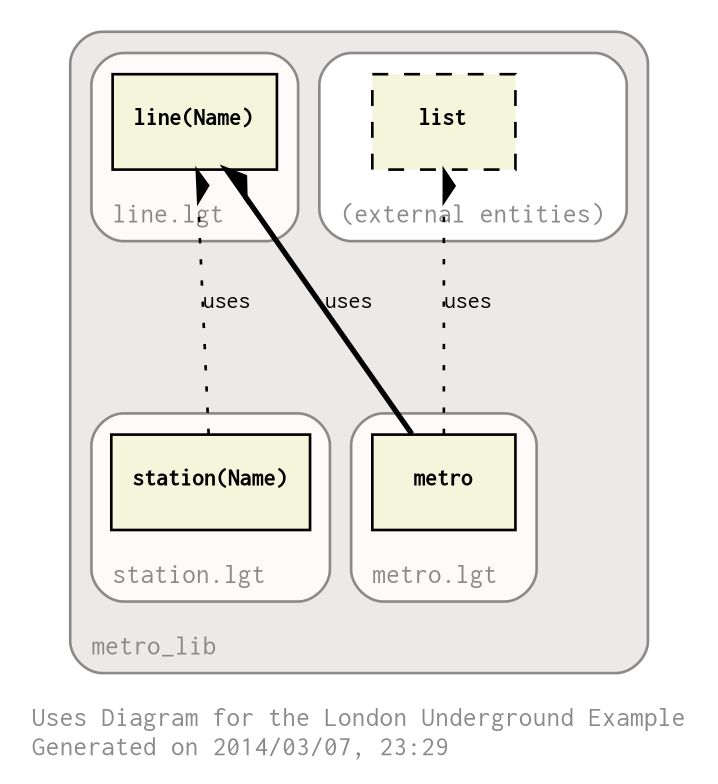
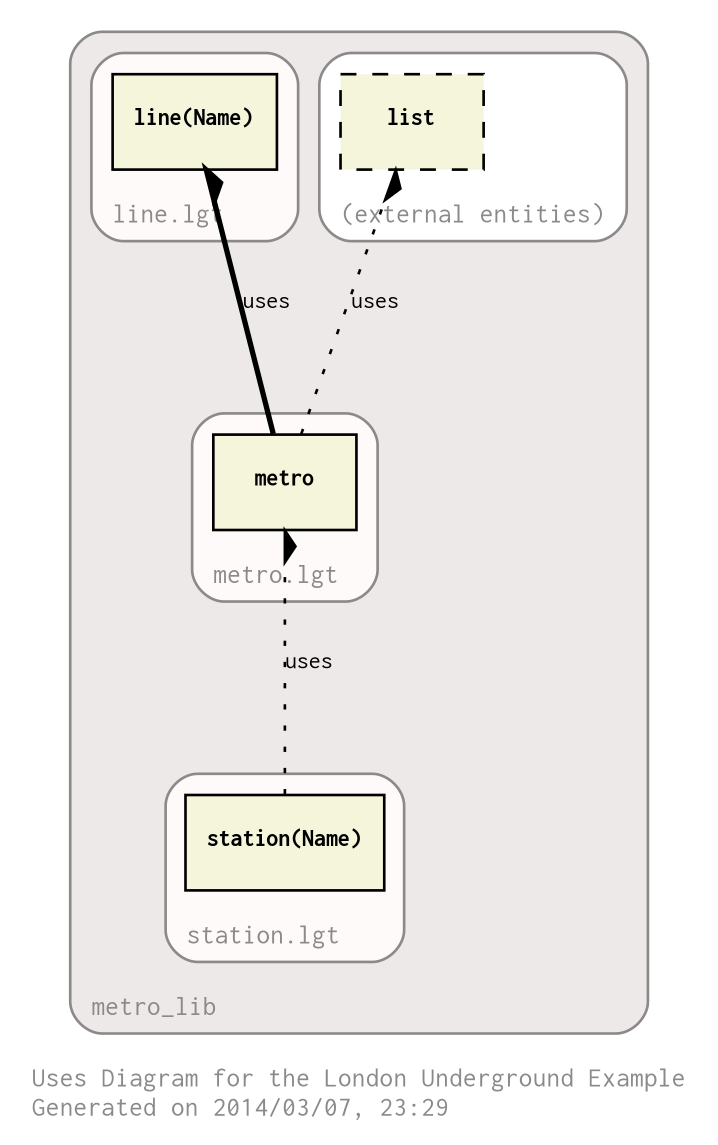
edge "station(Name)" -> "line(Name)": now "station(Name)" -> "metro"
